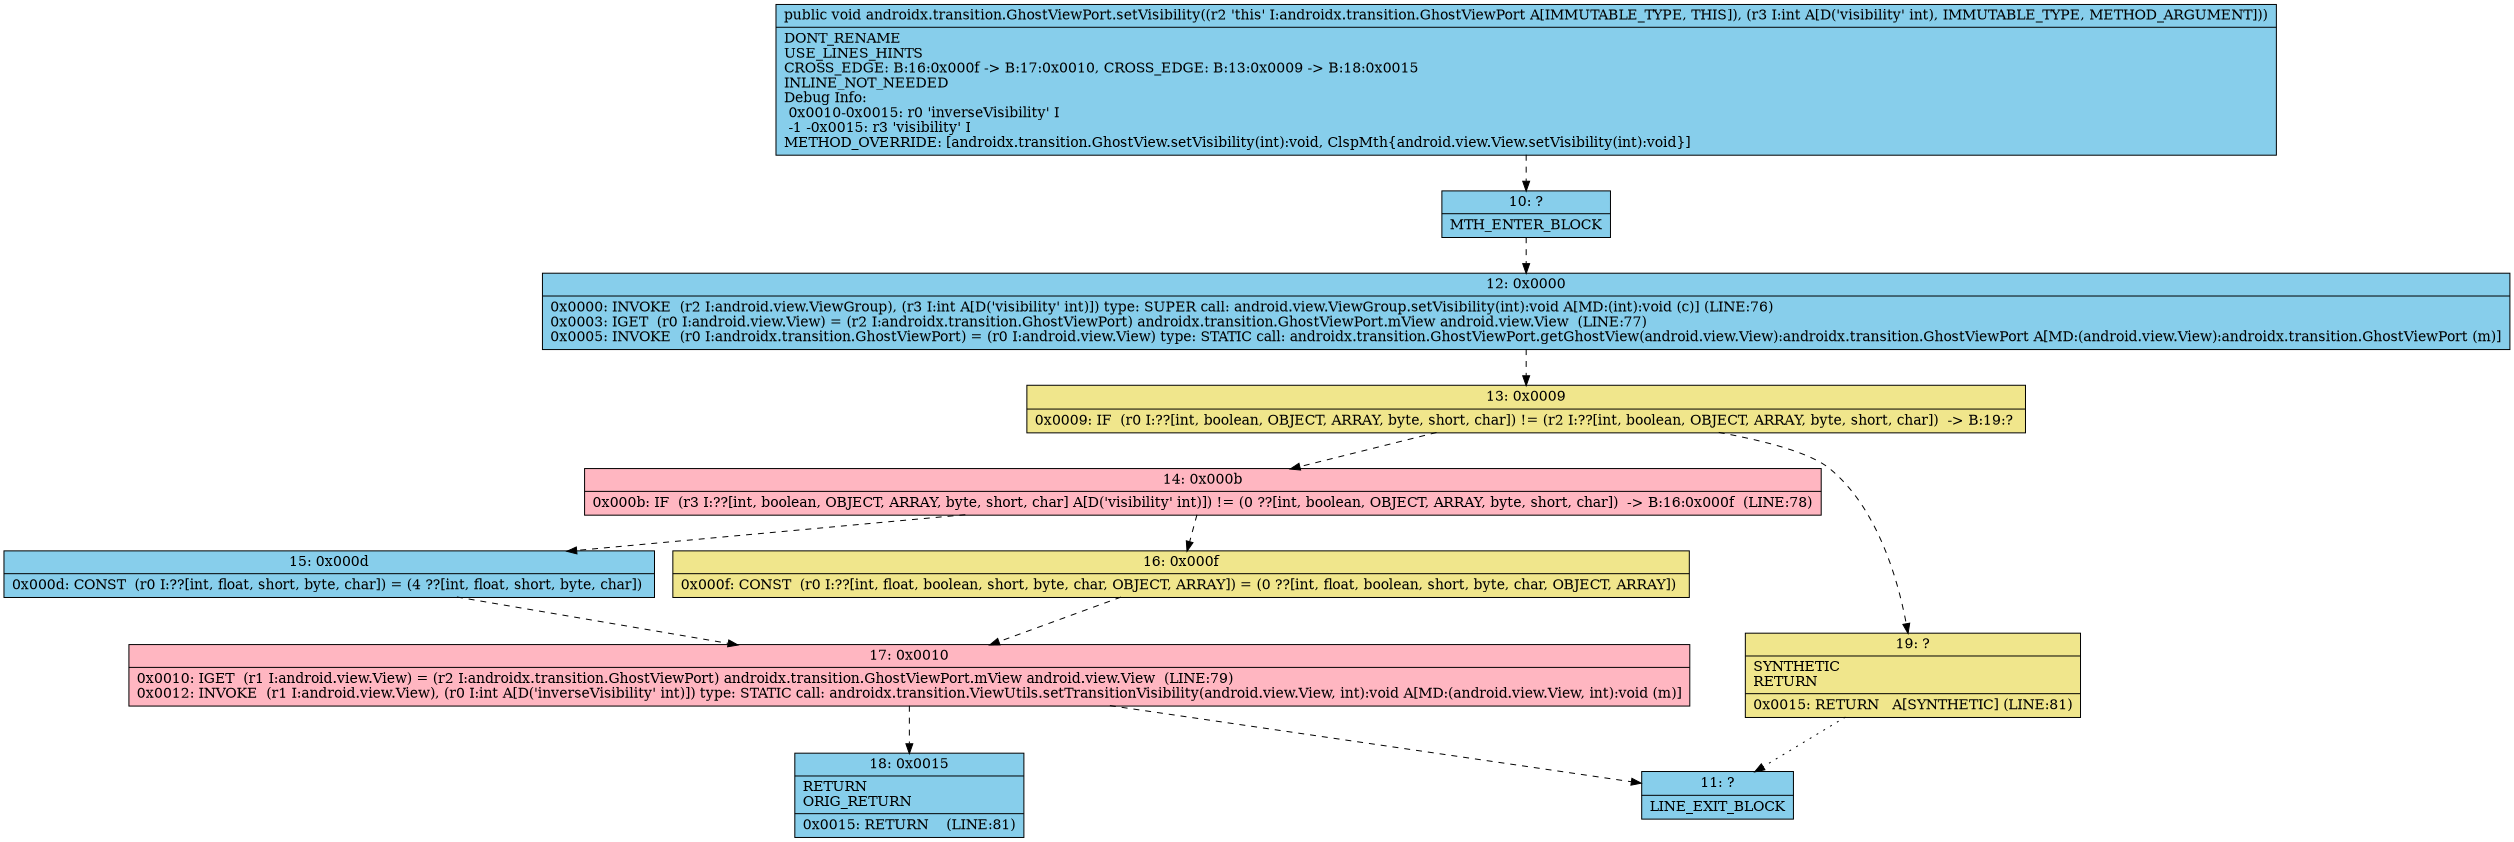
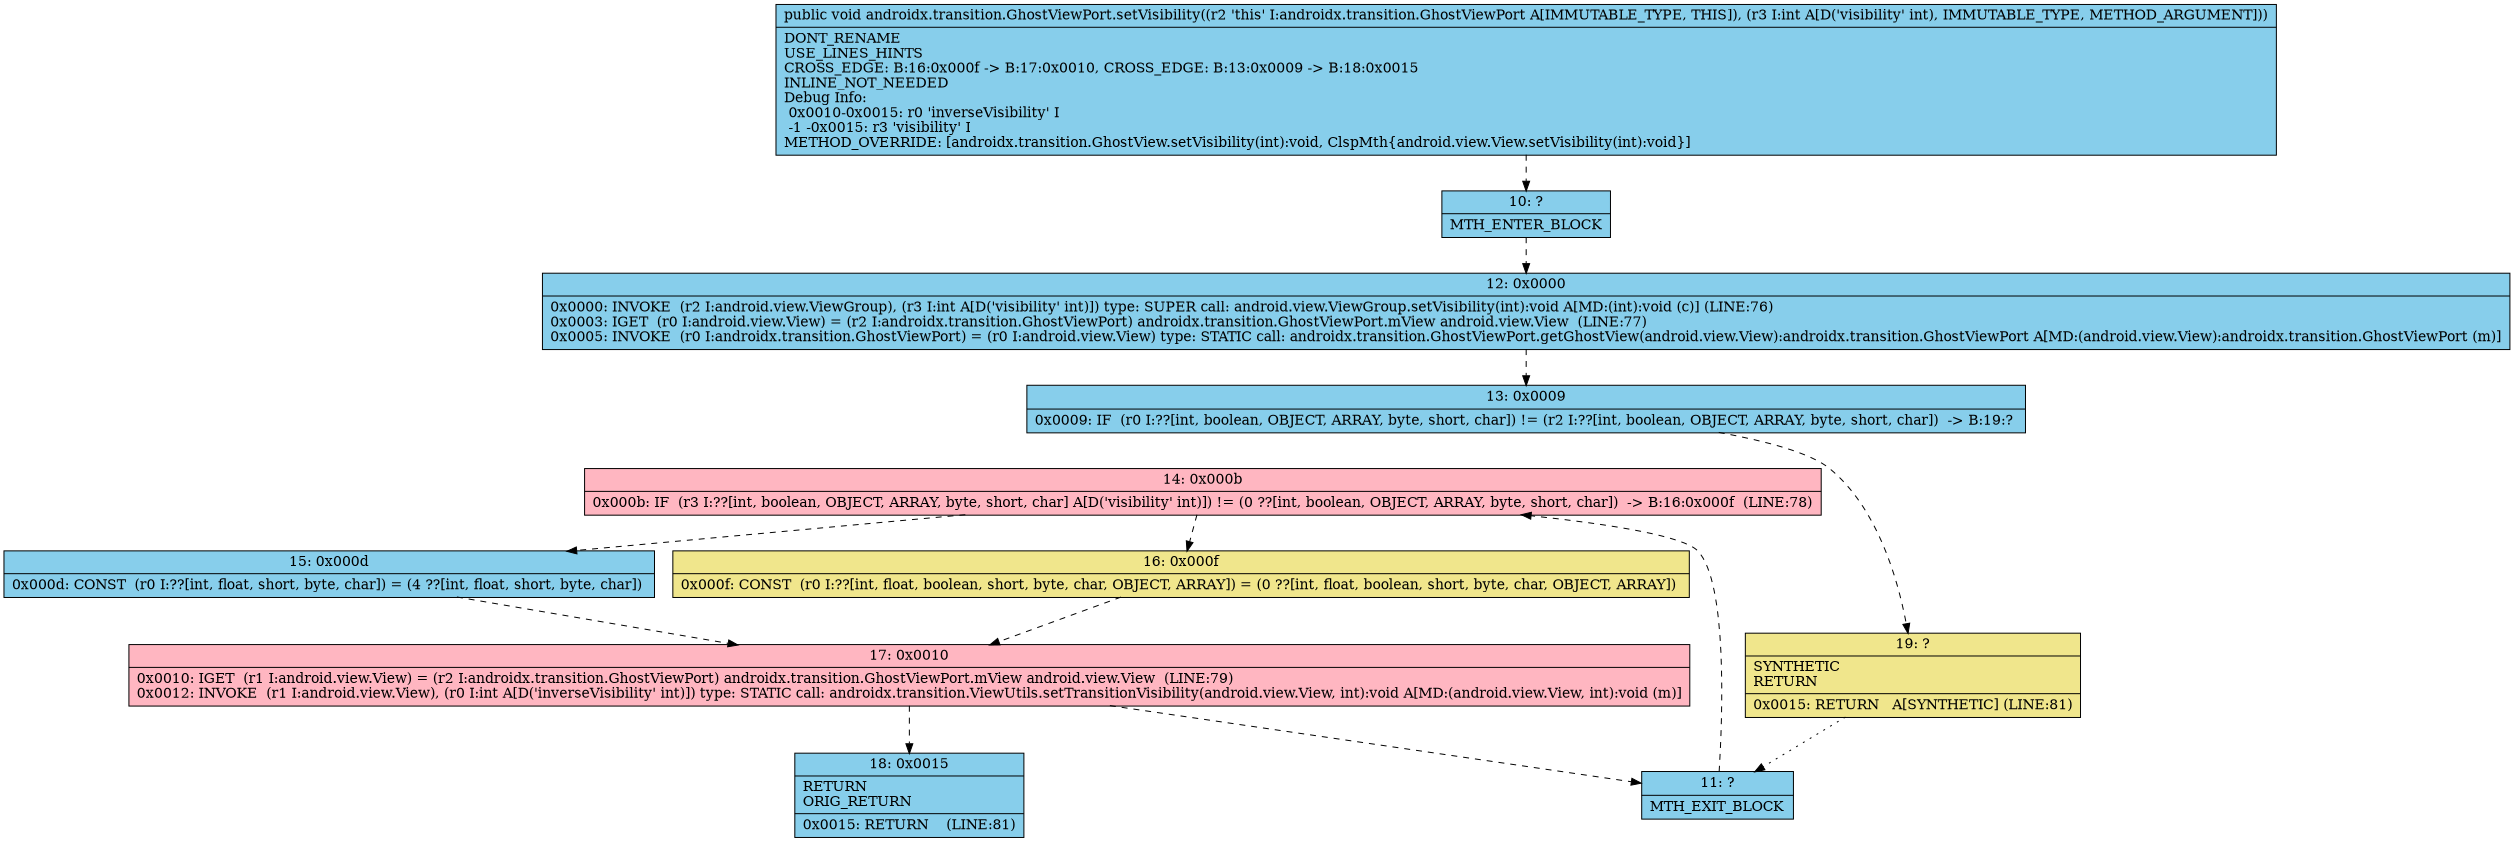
node "13: 0x0009": fillcolor khaki -> skyblue
edge "13: 0x0009" -> "14: 0x000b": now "11: ?" -> "14: 0x000b"
node "11: ?": text "LINE_EXIT_BLOCK" -> "MTH_EXIT_BLOCK"
